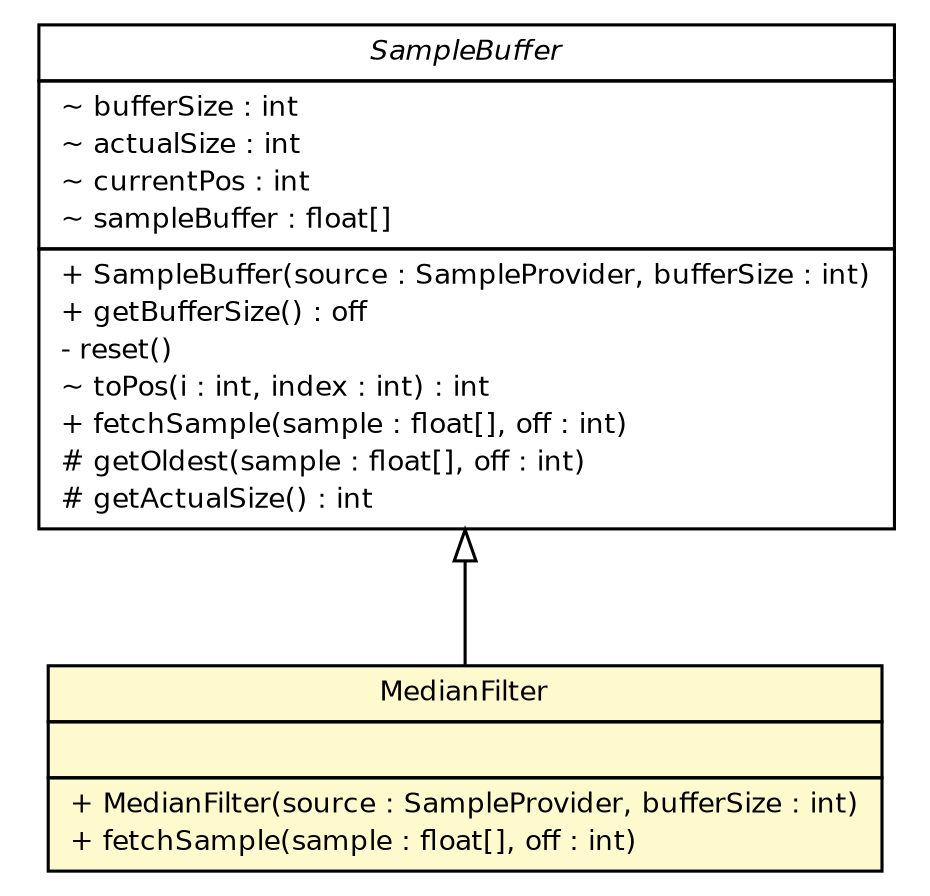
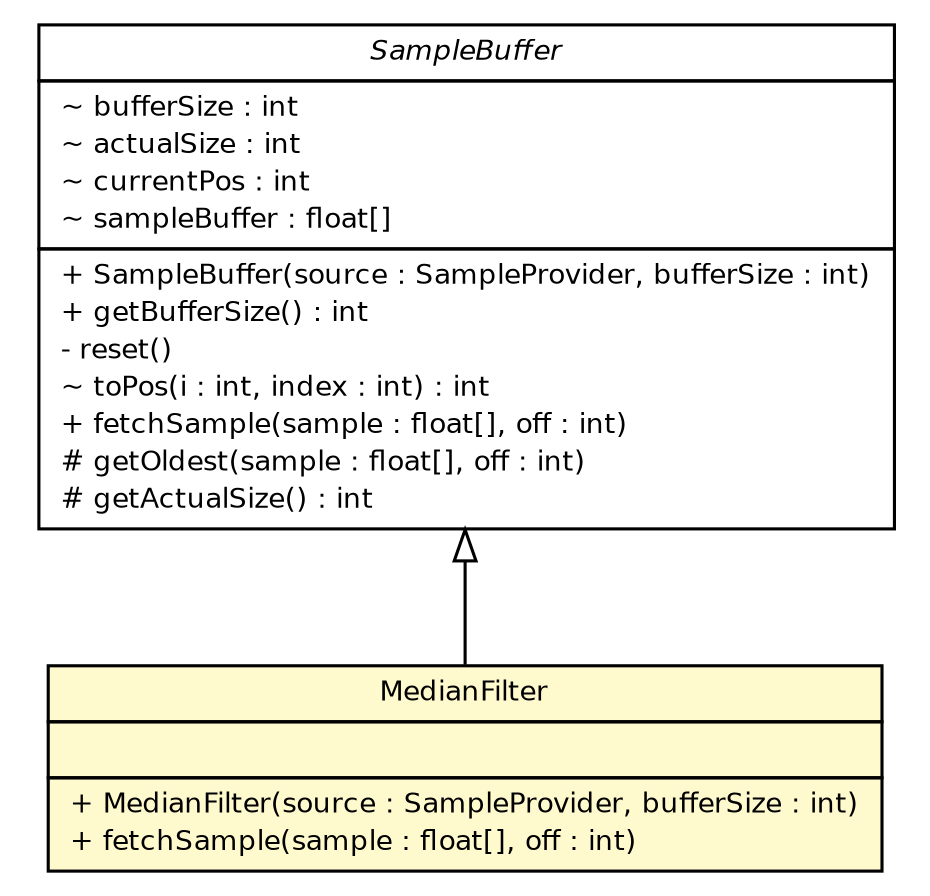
node "SampleBuffer": text "+ getBufferSize() : off" -> "+ getBufferSize() : int"
